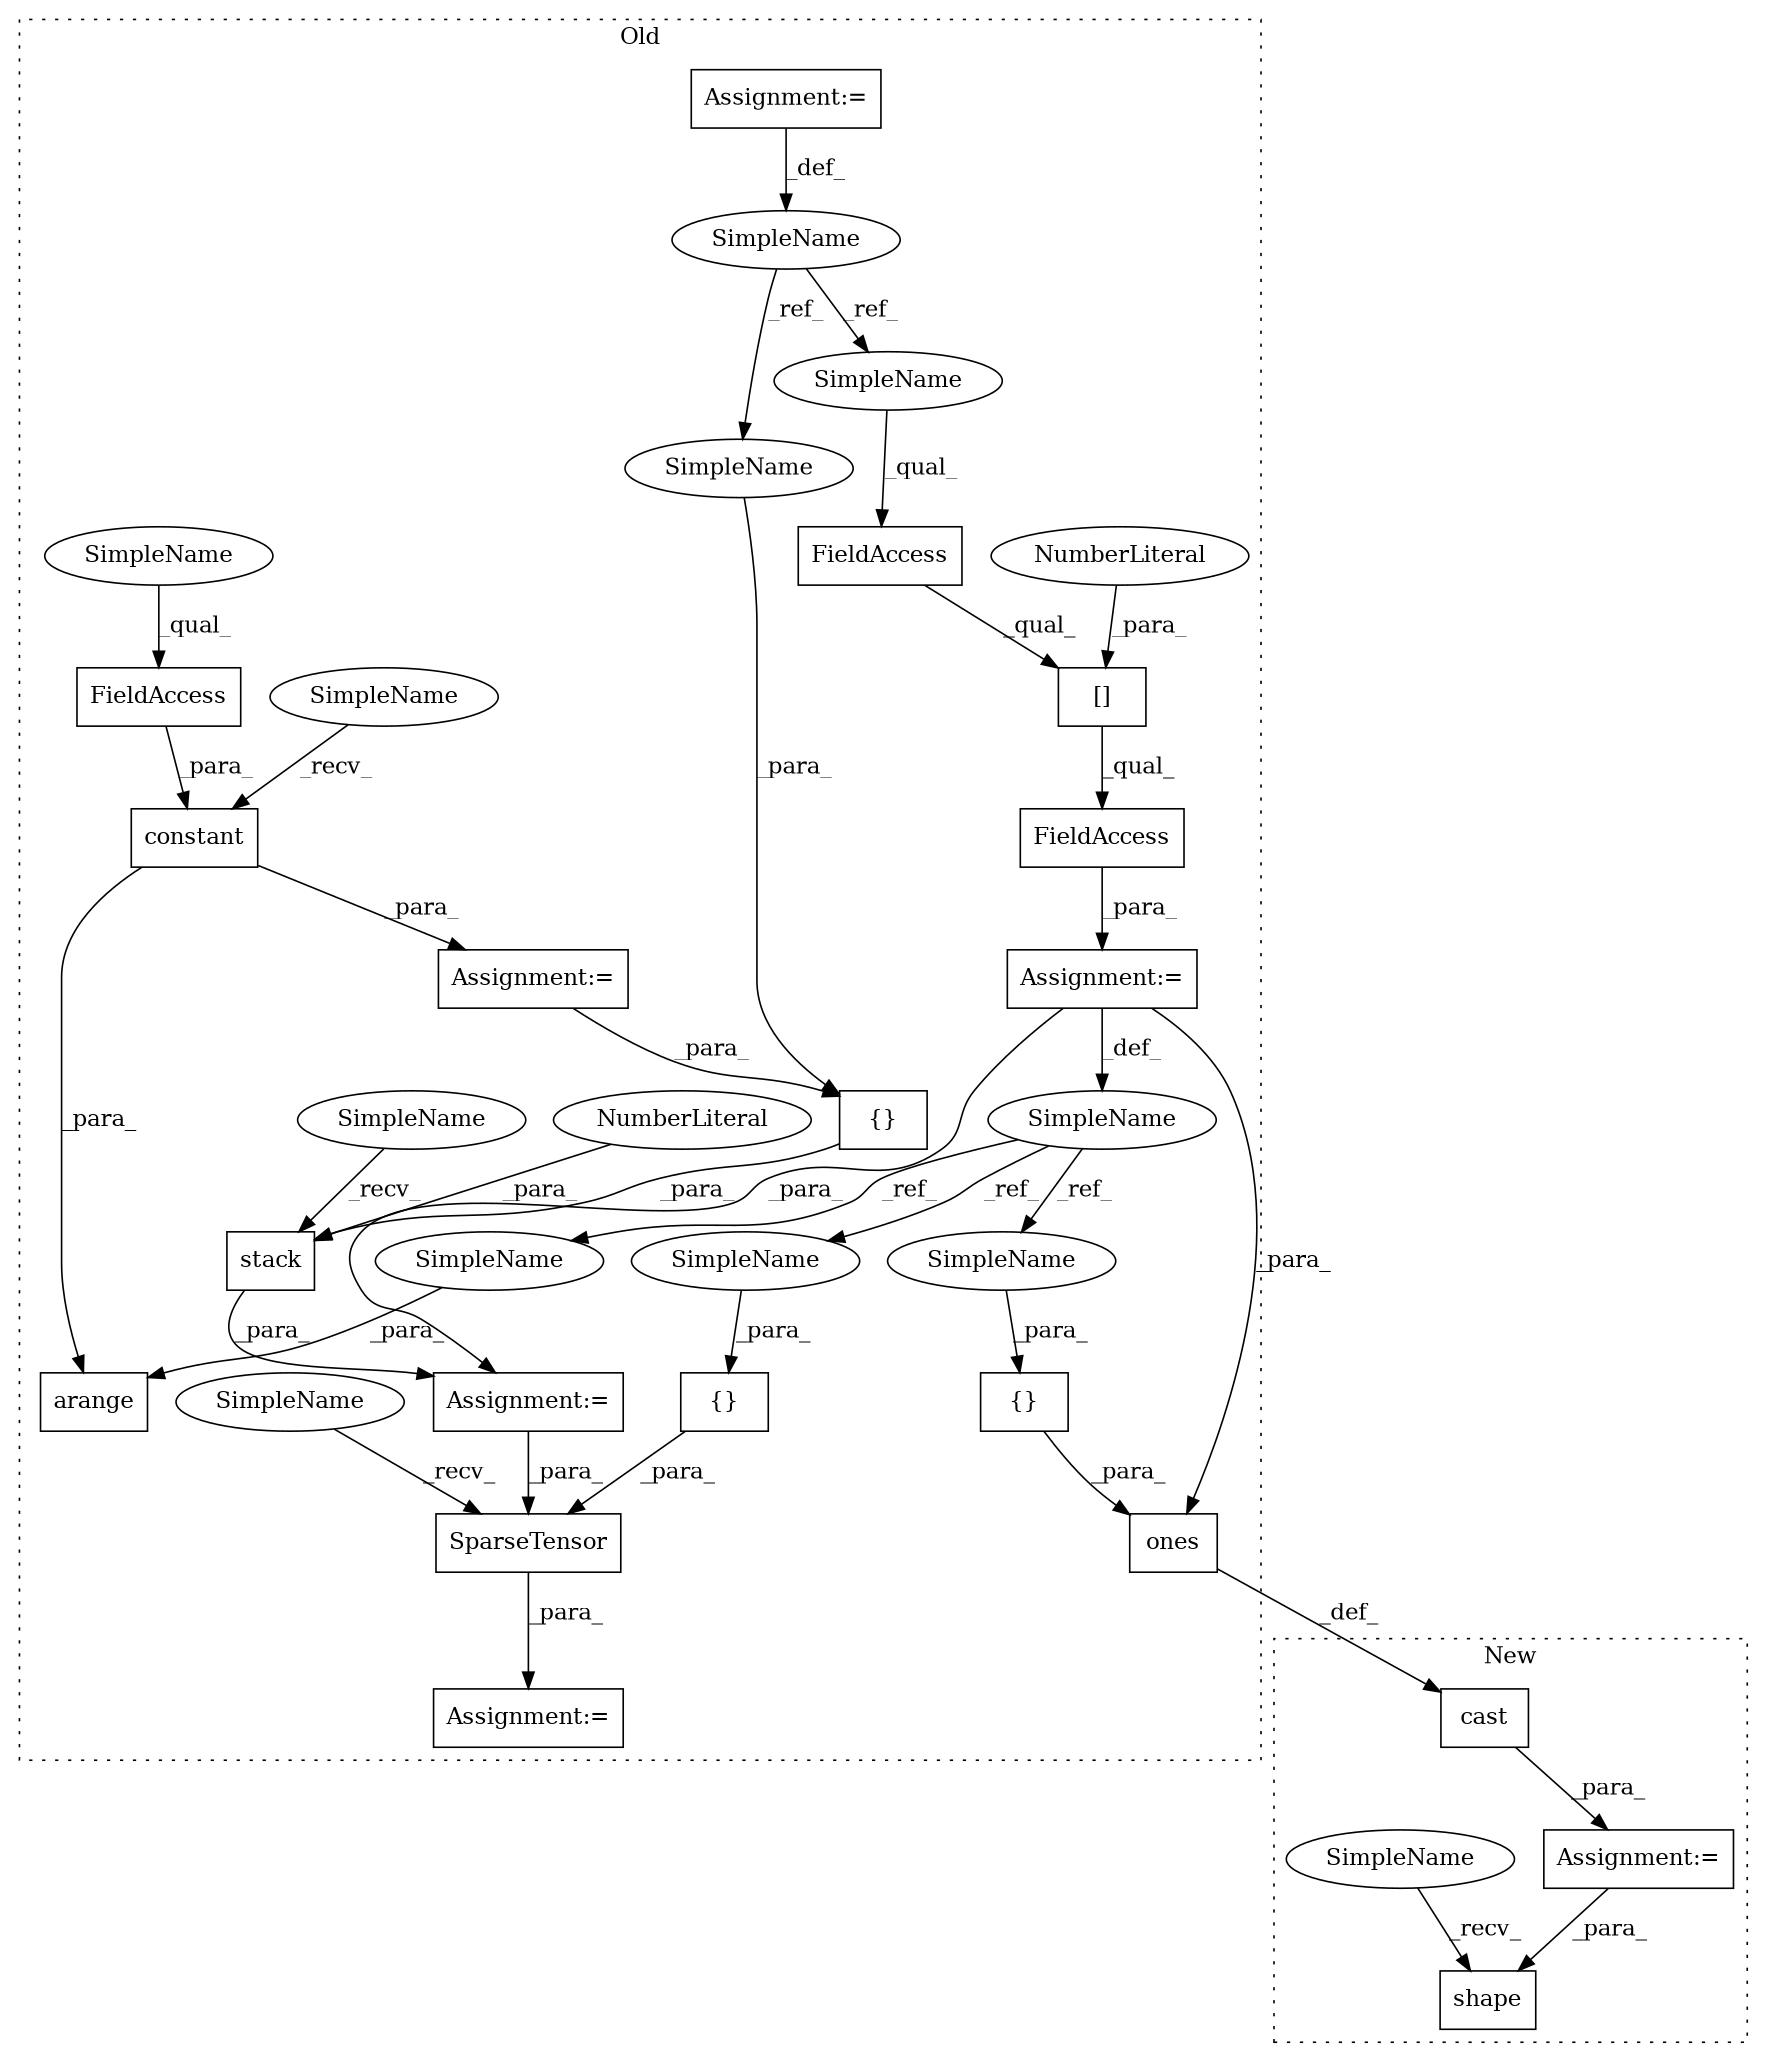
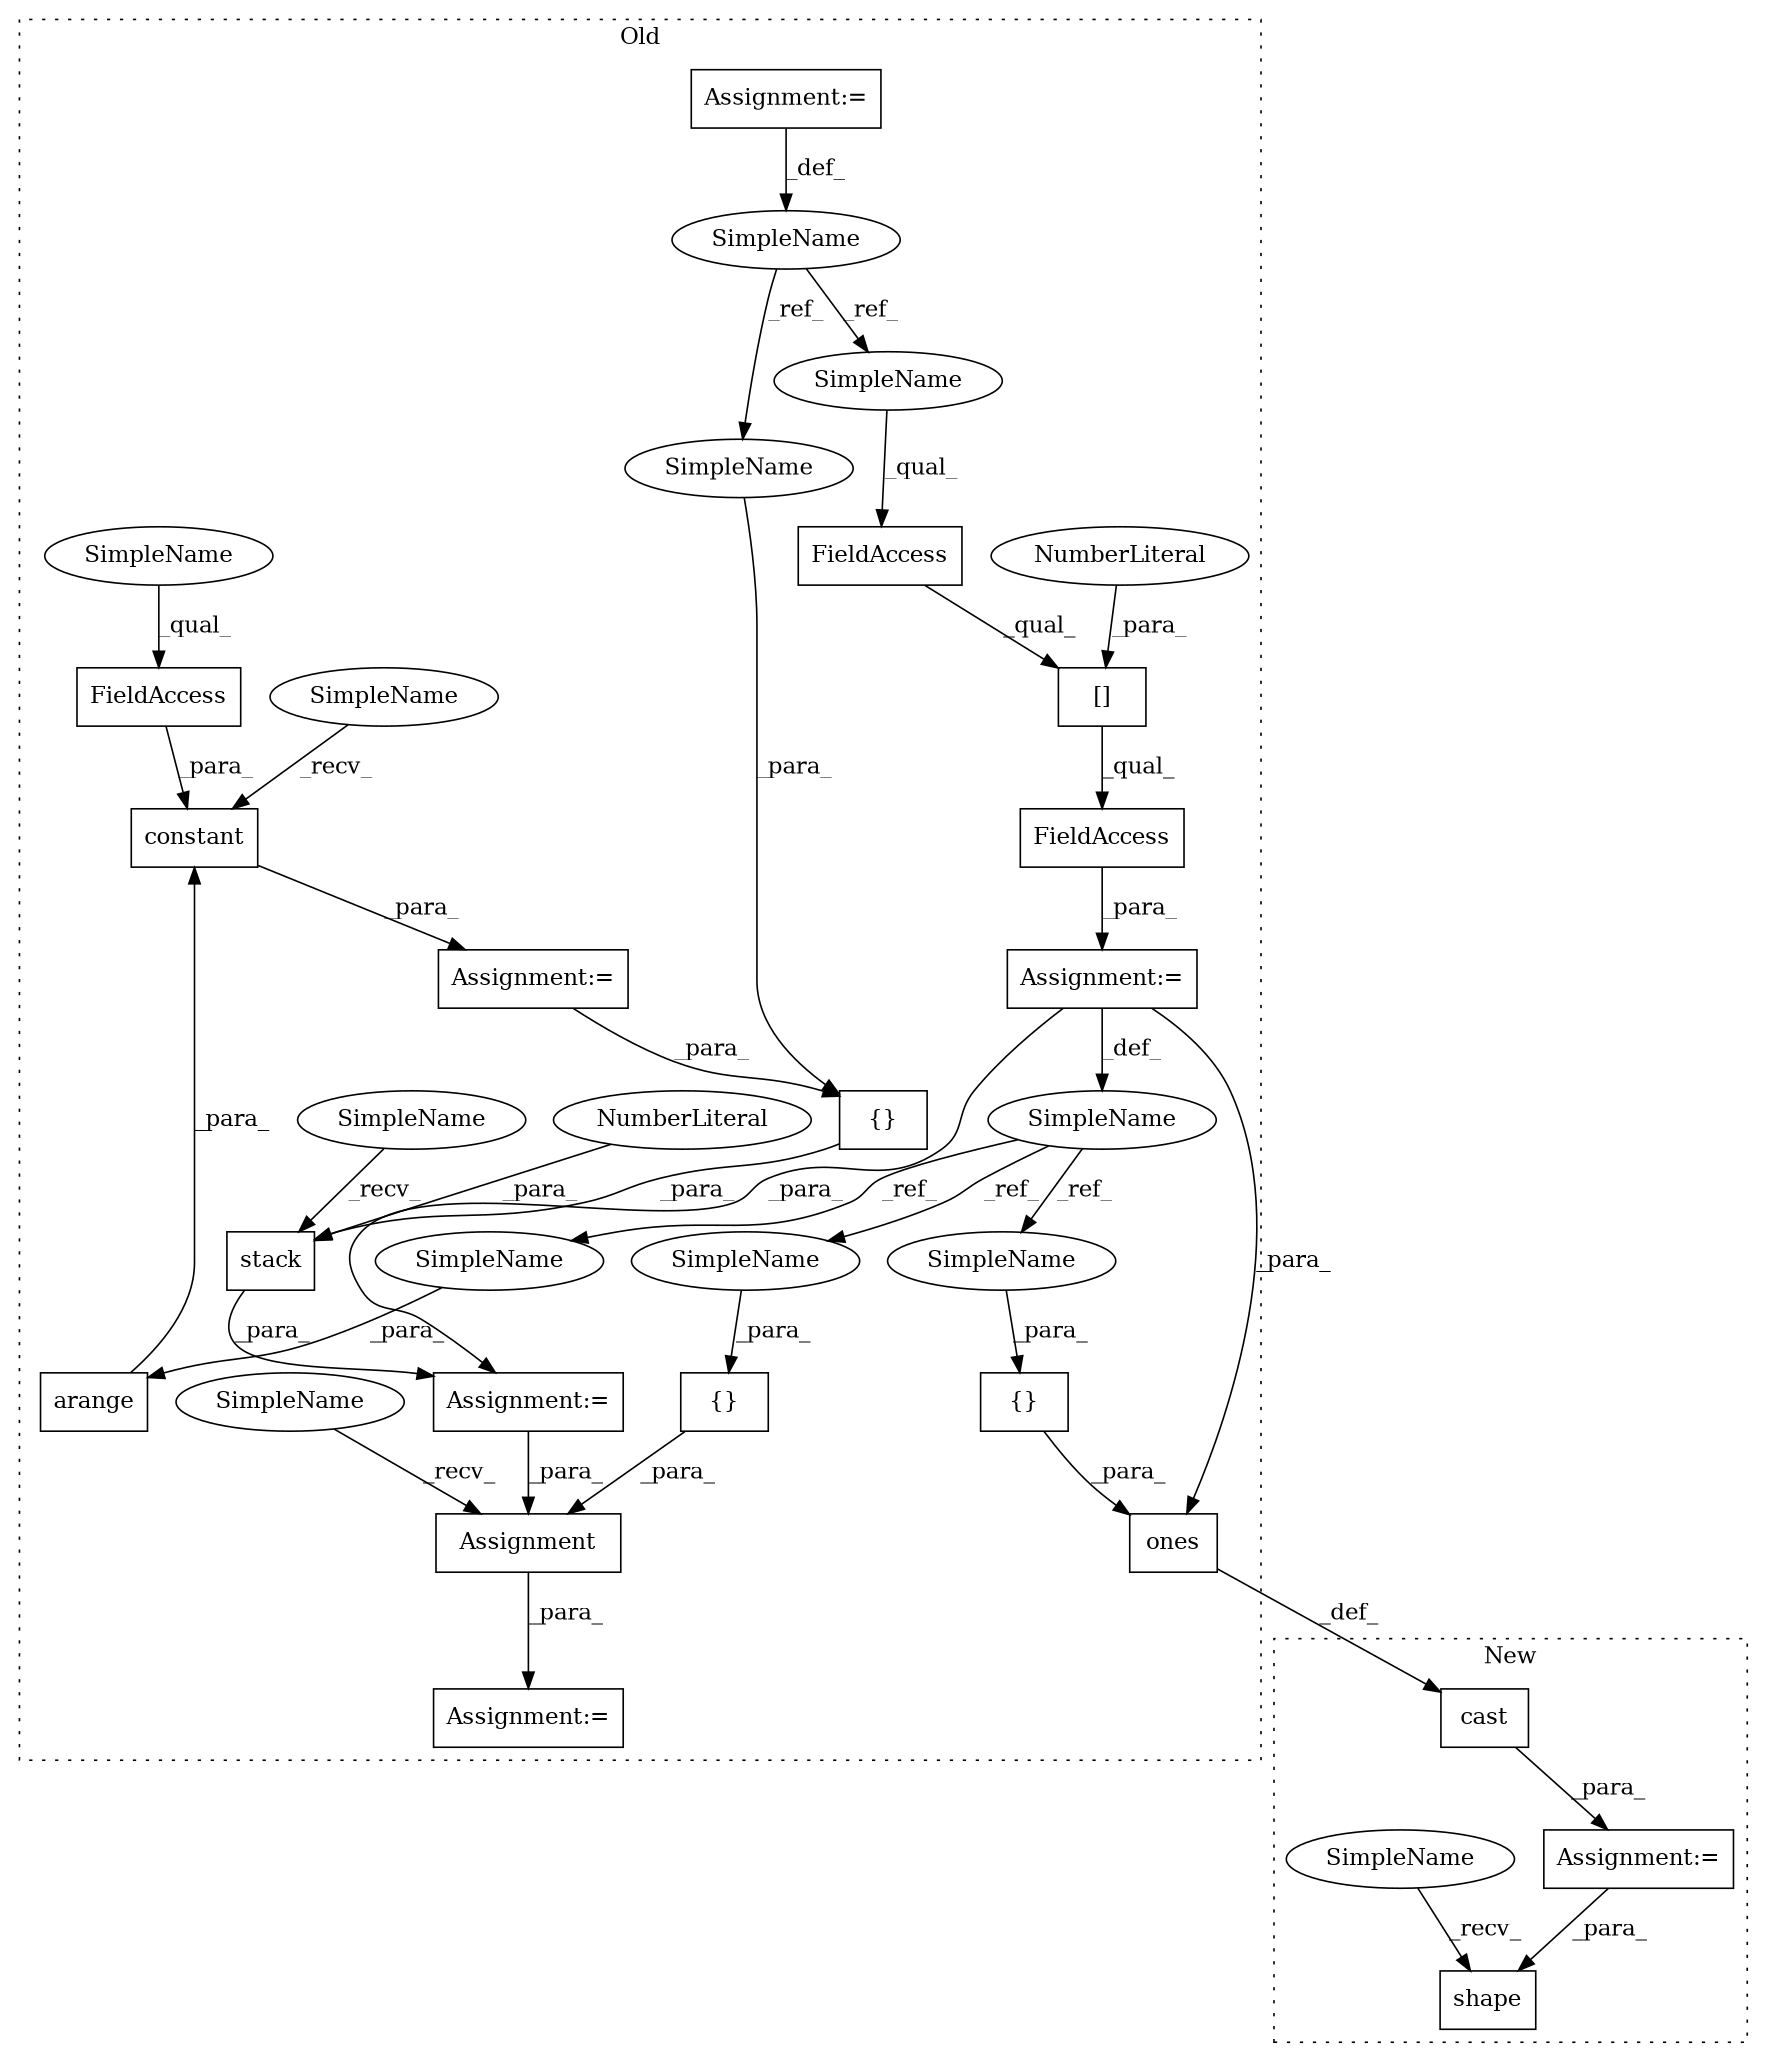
edge "constant" -> "arange": reversed
node "SparseTensor": label "SparseTensor" -> "Assignment"
